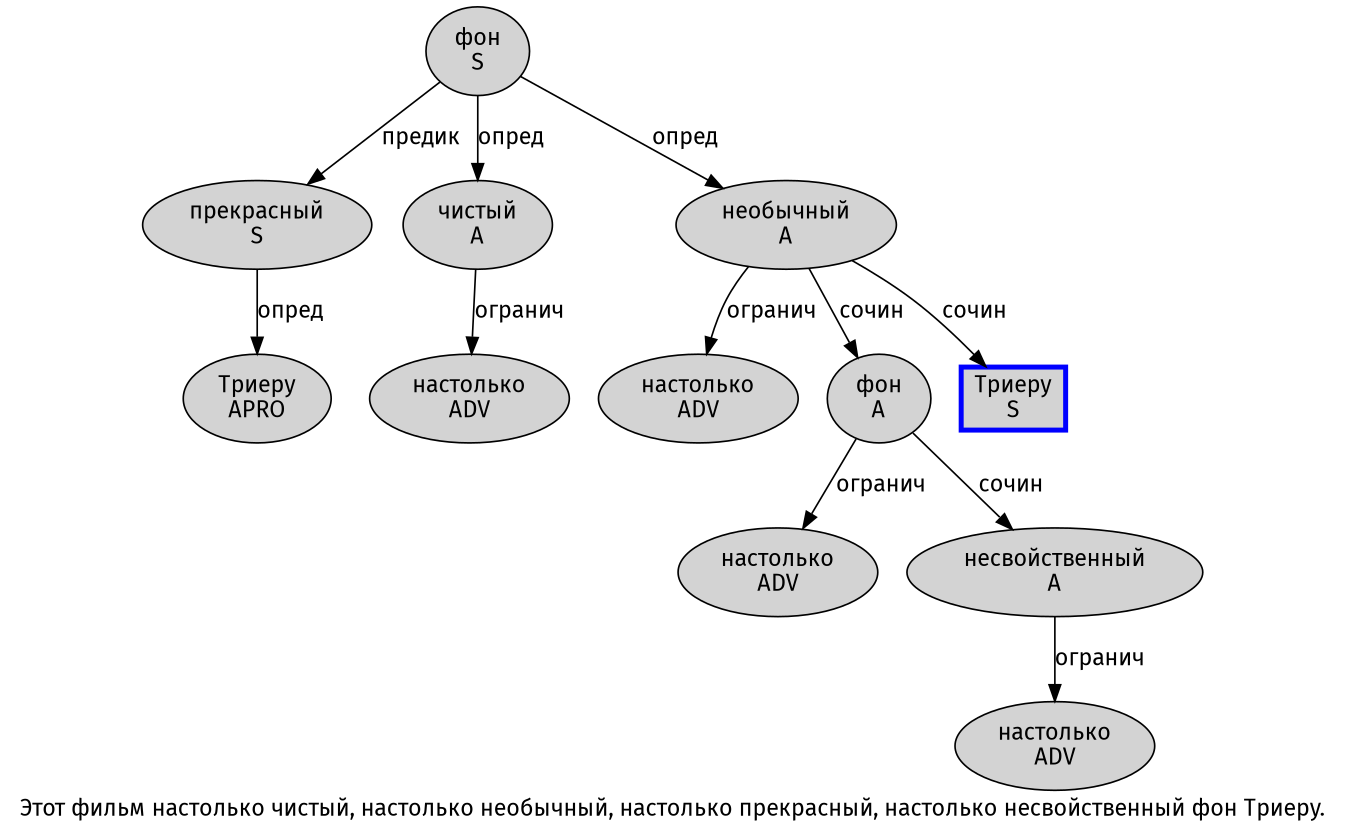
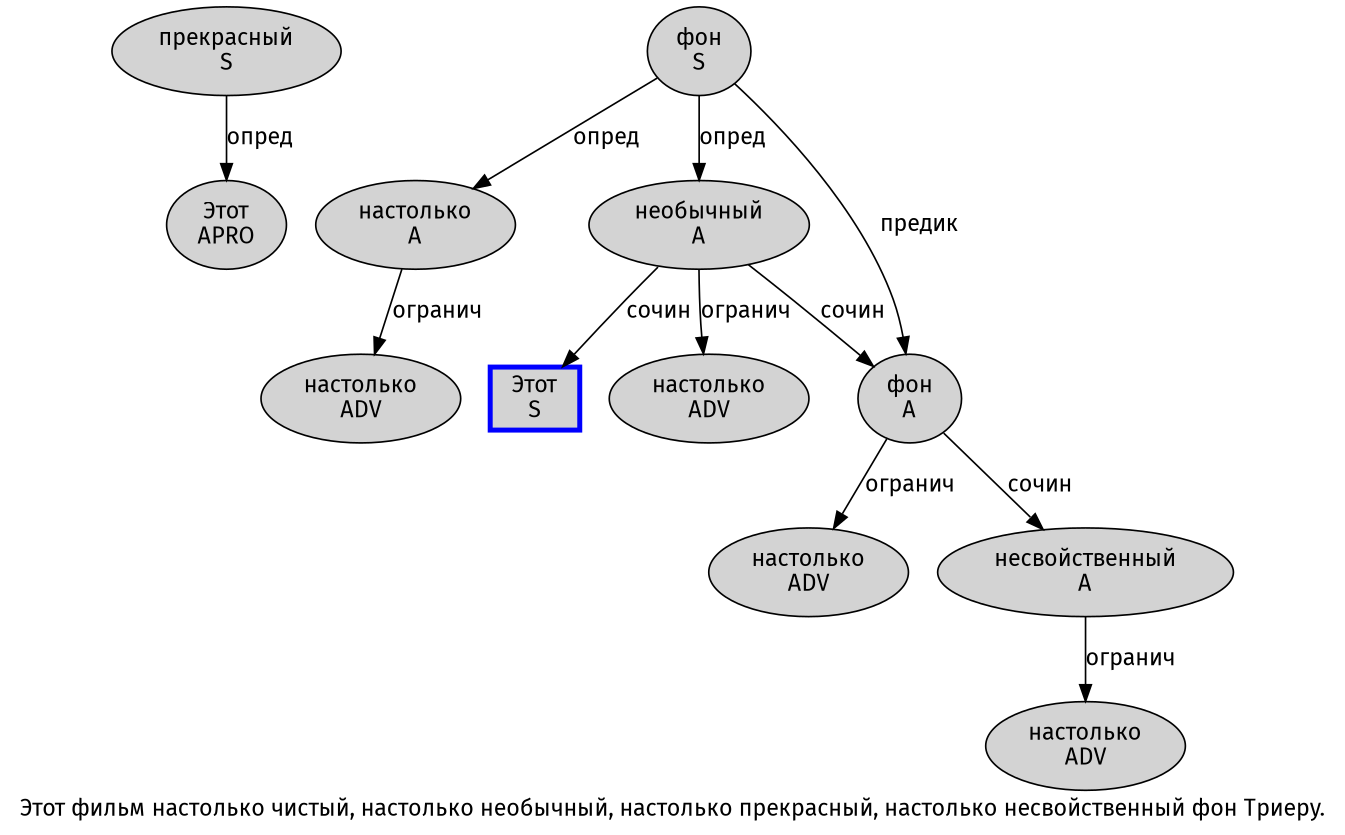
edge "фон S" -> "прекрасный S": now "фон S" -> "фон A"
node "чистый A": label "чистый A" -> "настолько A"
node "Триеру APRO": label "Триеру APRO" -> "Этот APRO"
node "Триеру S": label "Триеру S" -> "Этот S"
